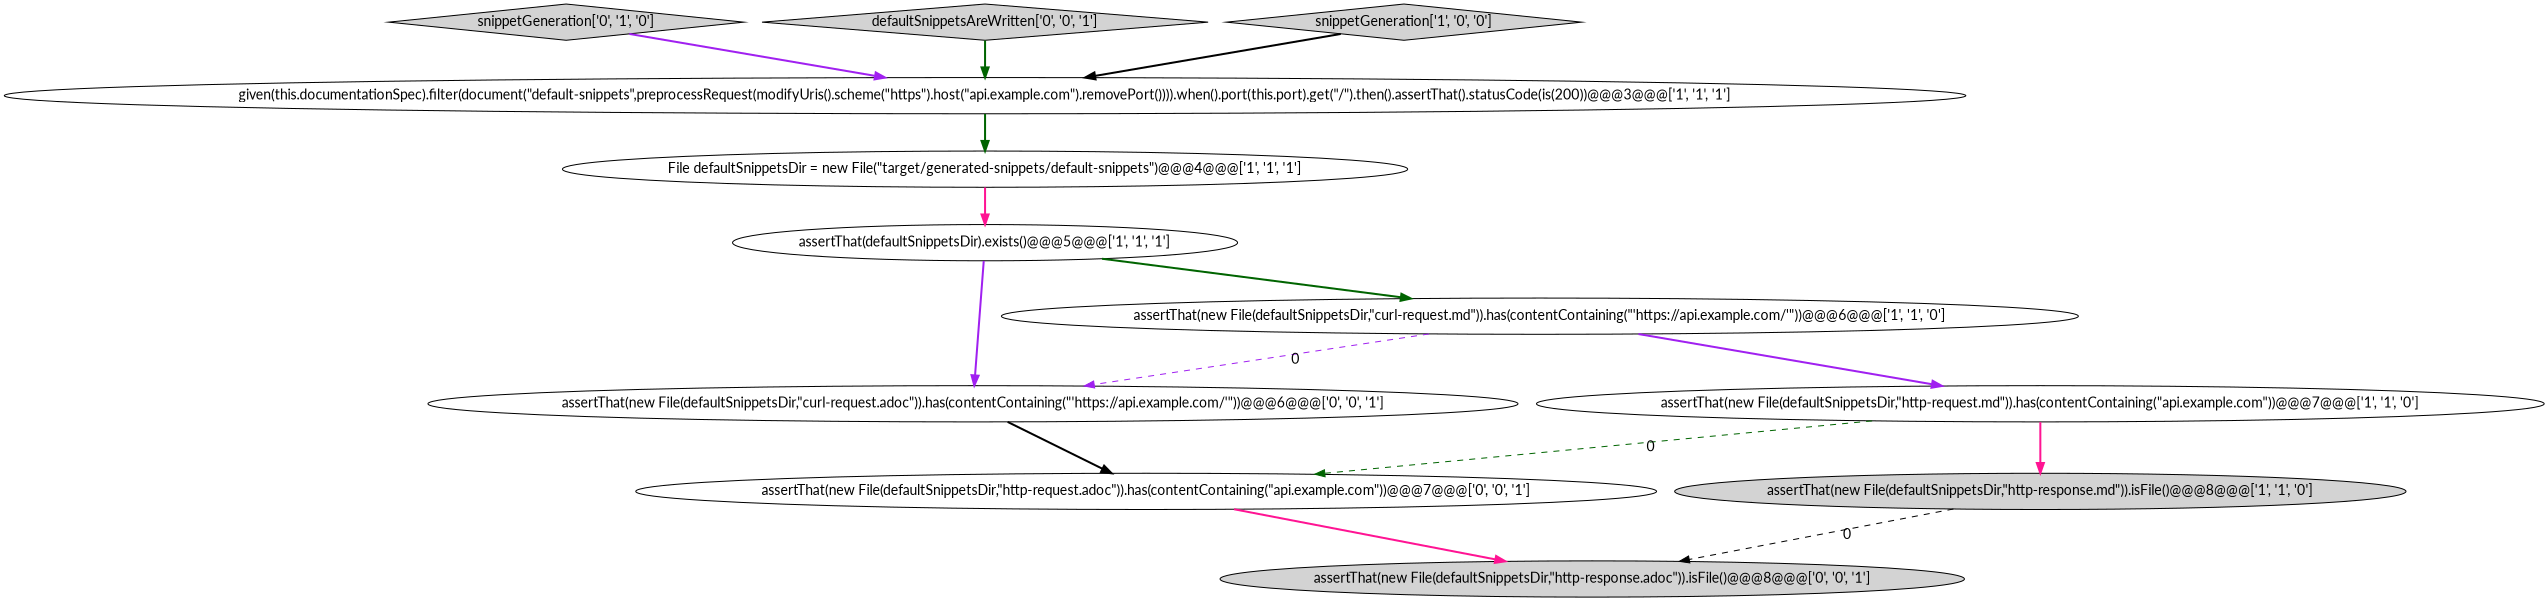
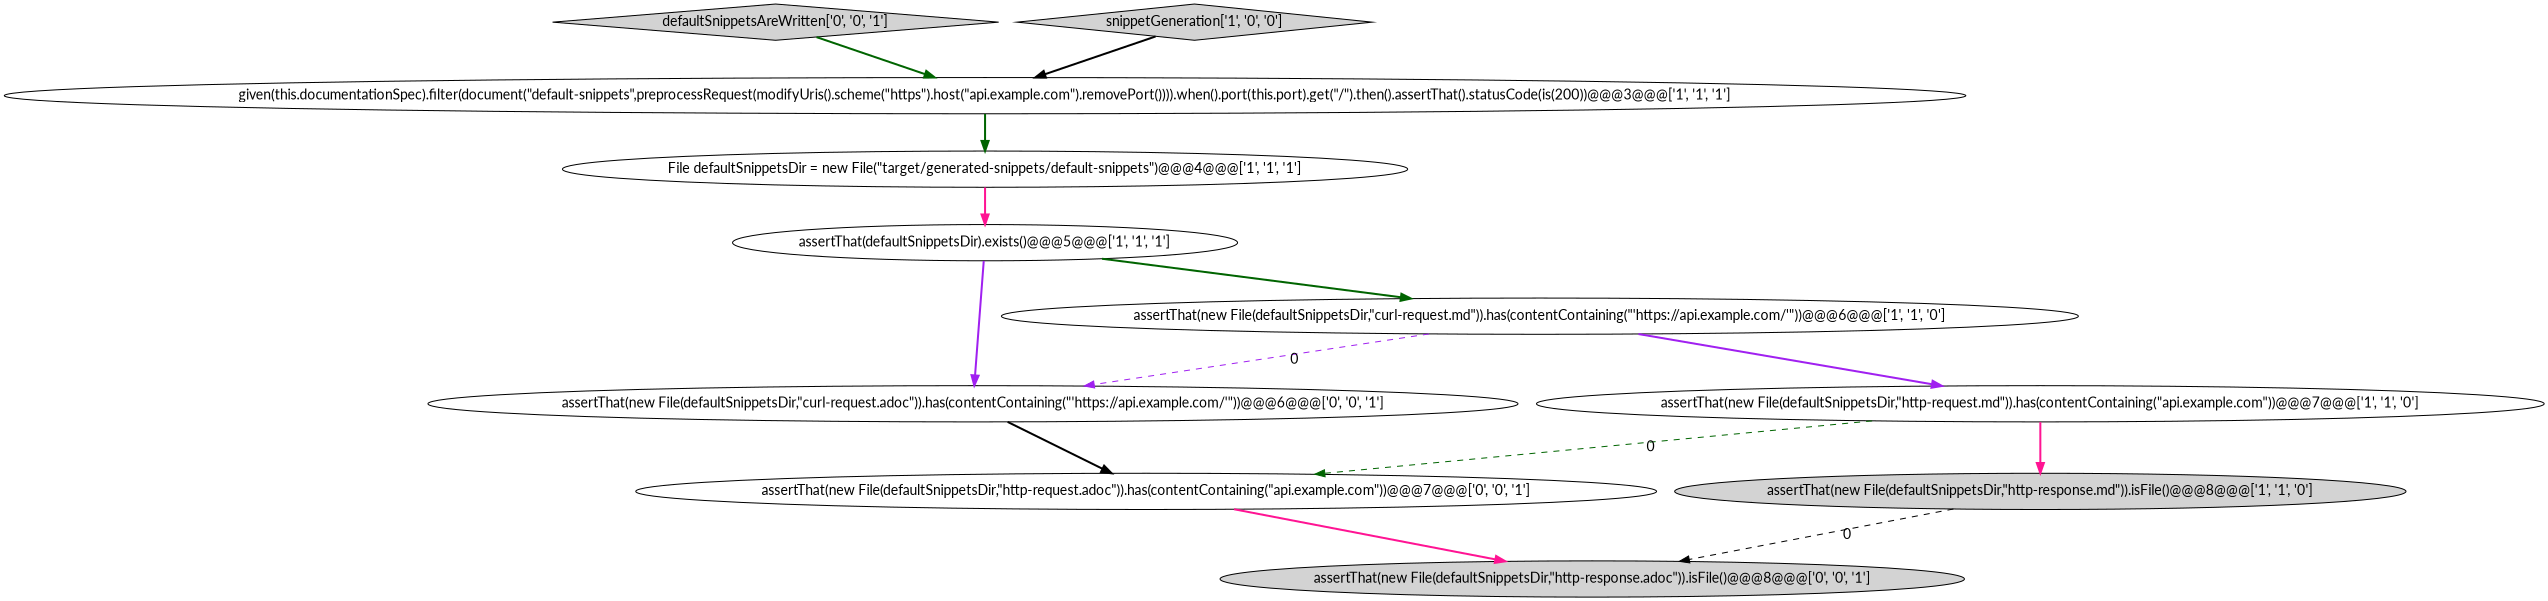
node "snippetGeneration['0', '1', '0']": removed
